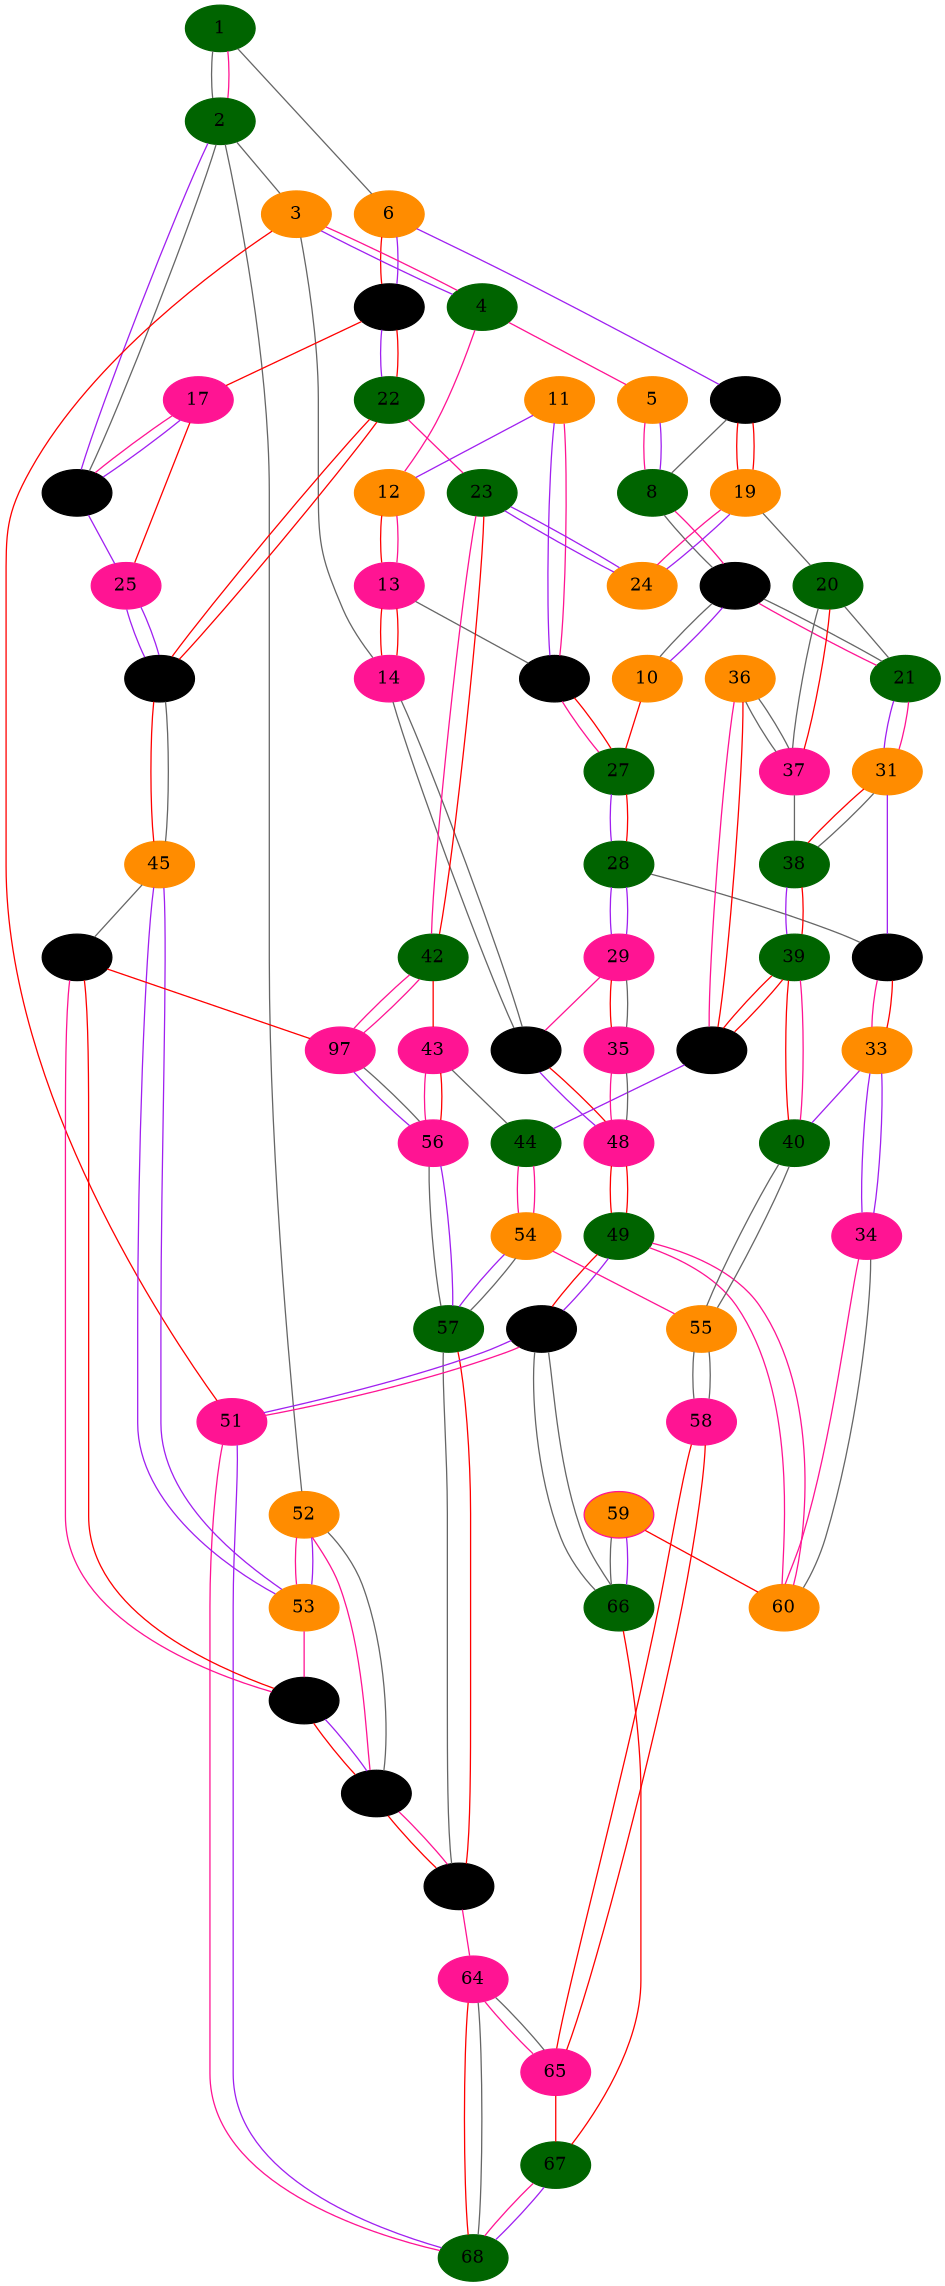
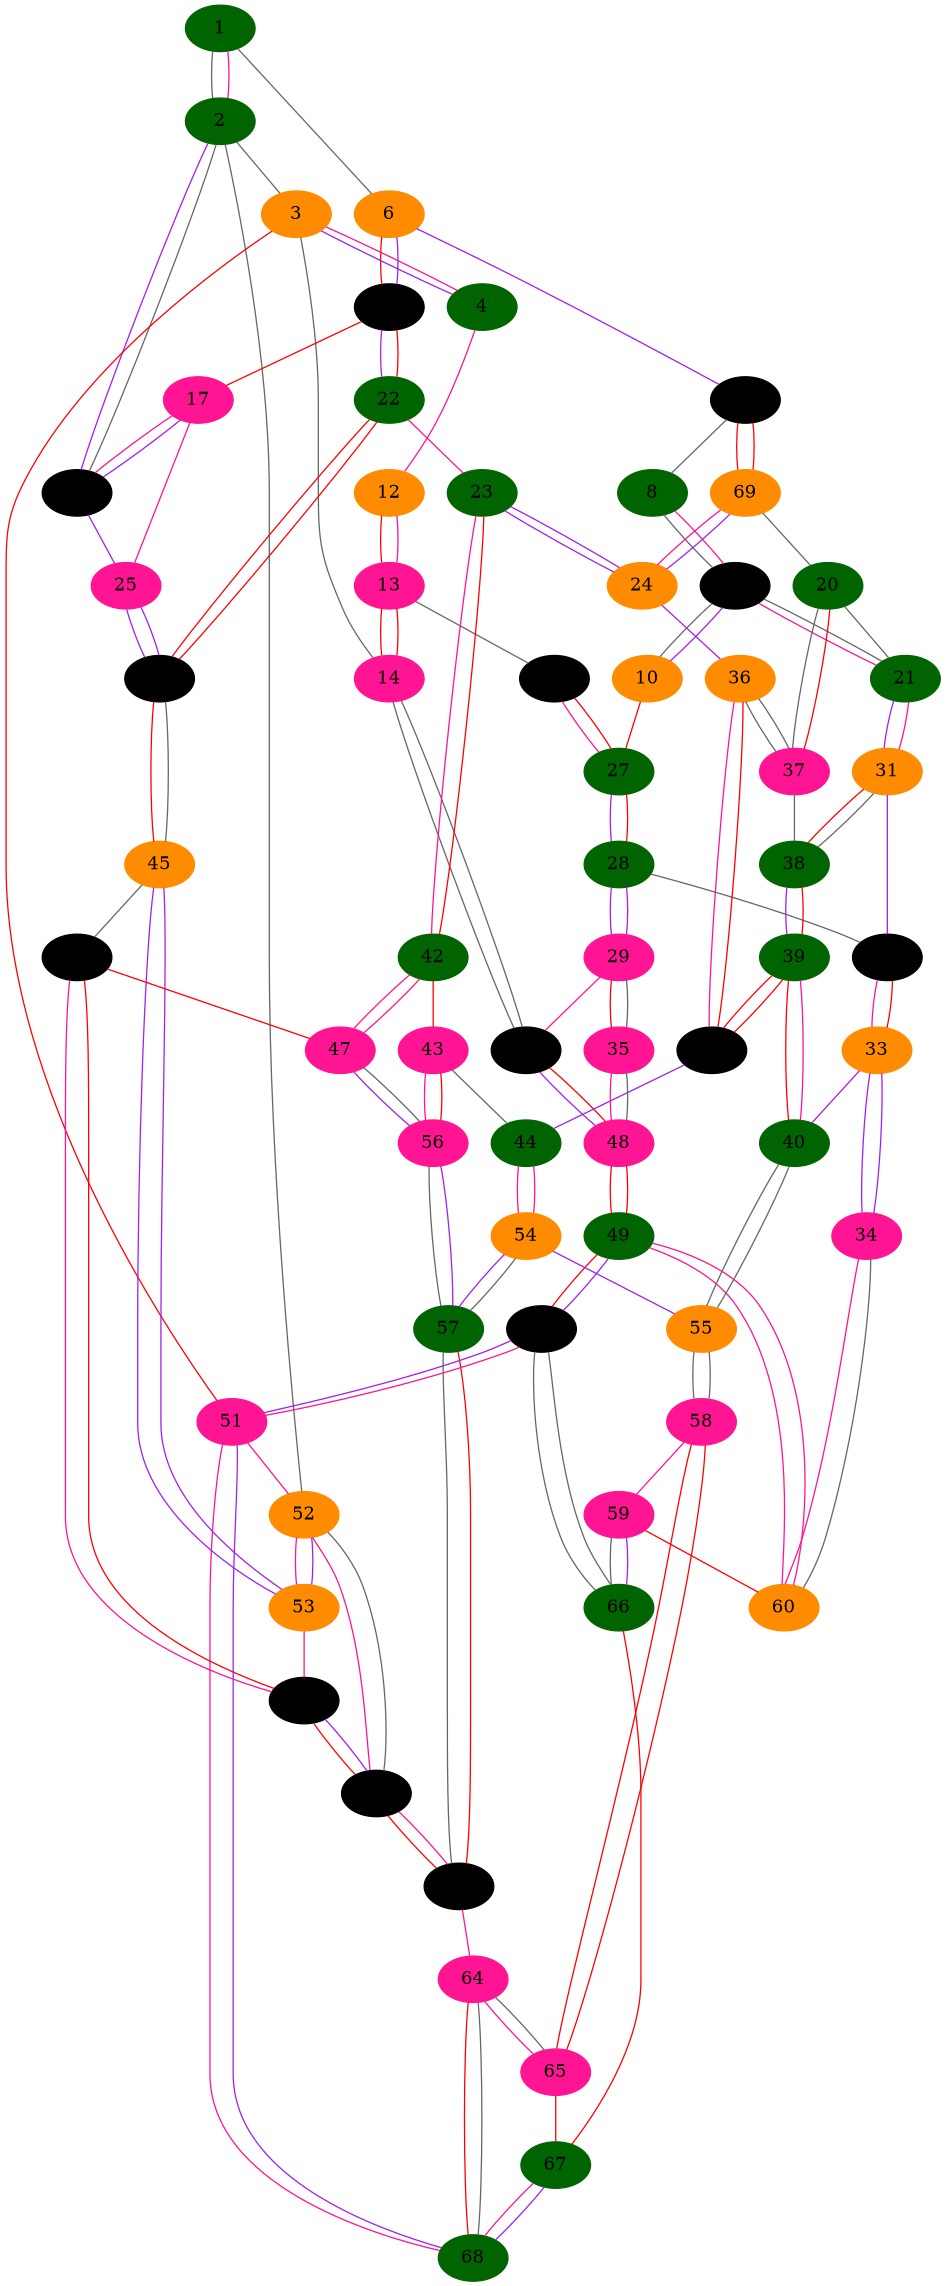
node "11": removed
node "5": removed
edge "17" -- "25": color red -> deeppink
node "19": label "19" -> "69"
edge "24" -- "36": added
node "97": label "97" -> "47"
edge "54" -- "55": color deeppink -> purple
edge "51" -- "52": added
edge "58" -- "59": added
node "59": fillcolor darkorange -> deeppink
